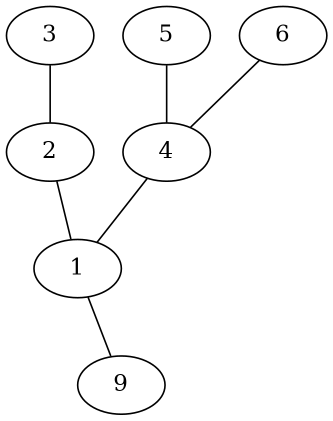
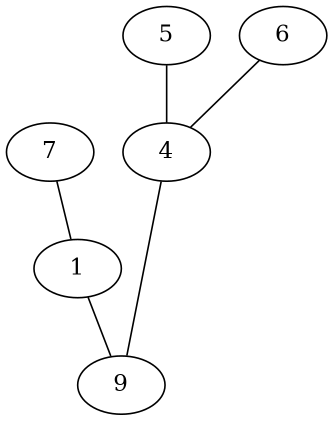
node "3": removed
node "2": label "2" -> "7"
edge "4" -- "1": now "4" -- "9"
